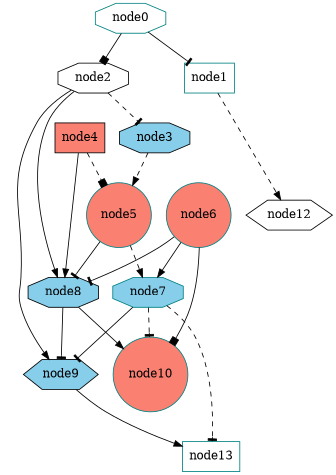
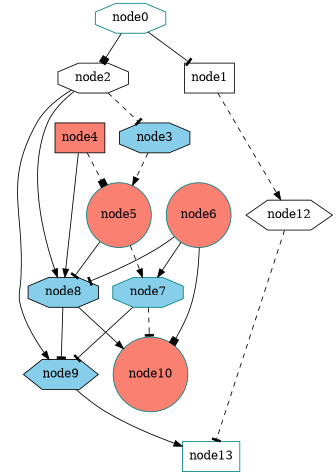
node "node1": color teal -> black
edge "node7" -> "node13": now "node12" -> "node13"
